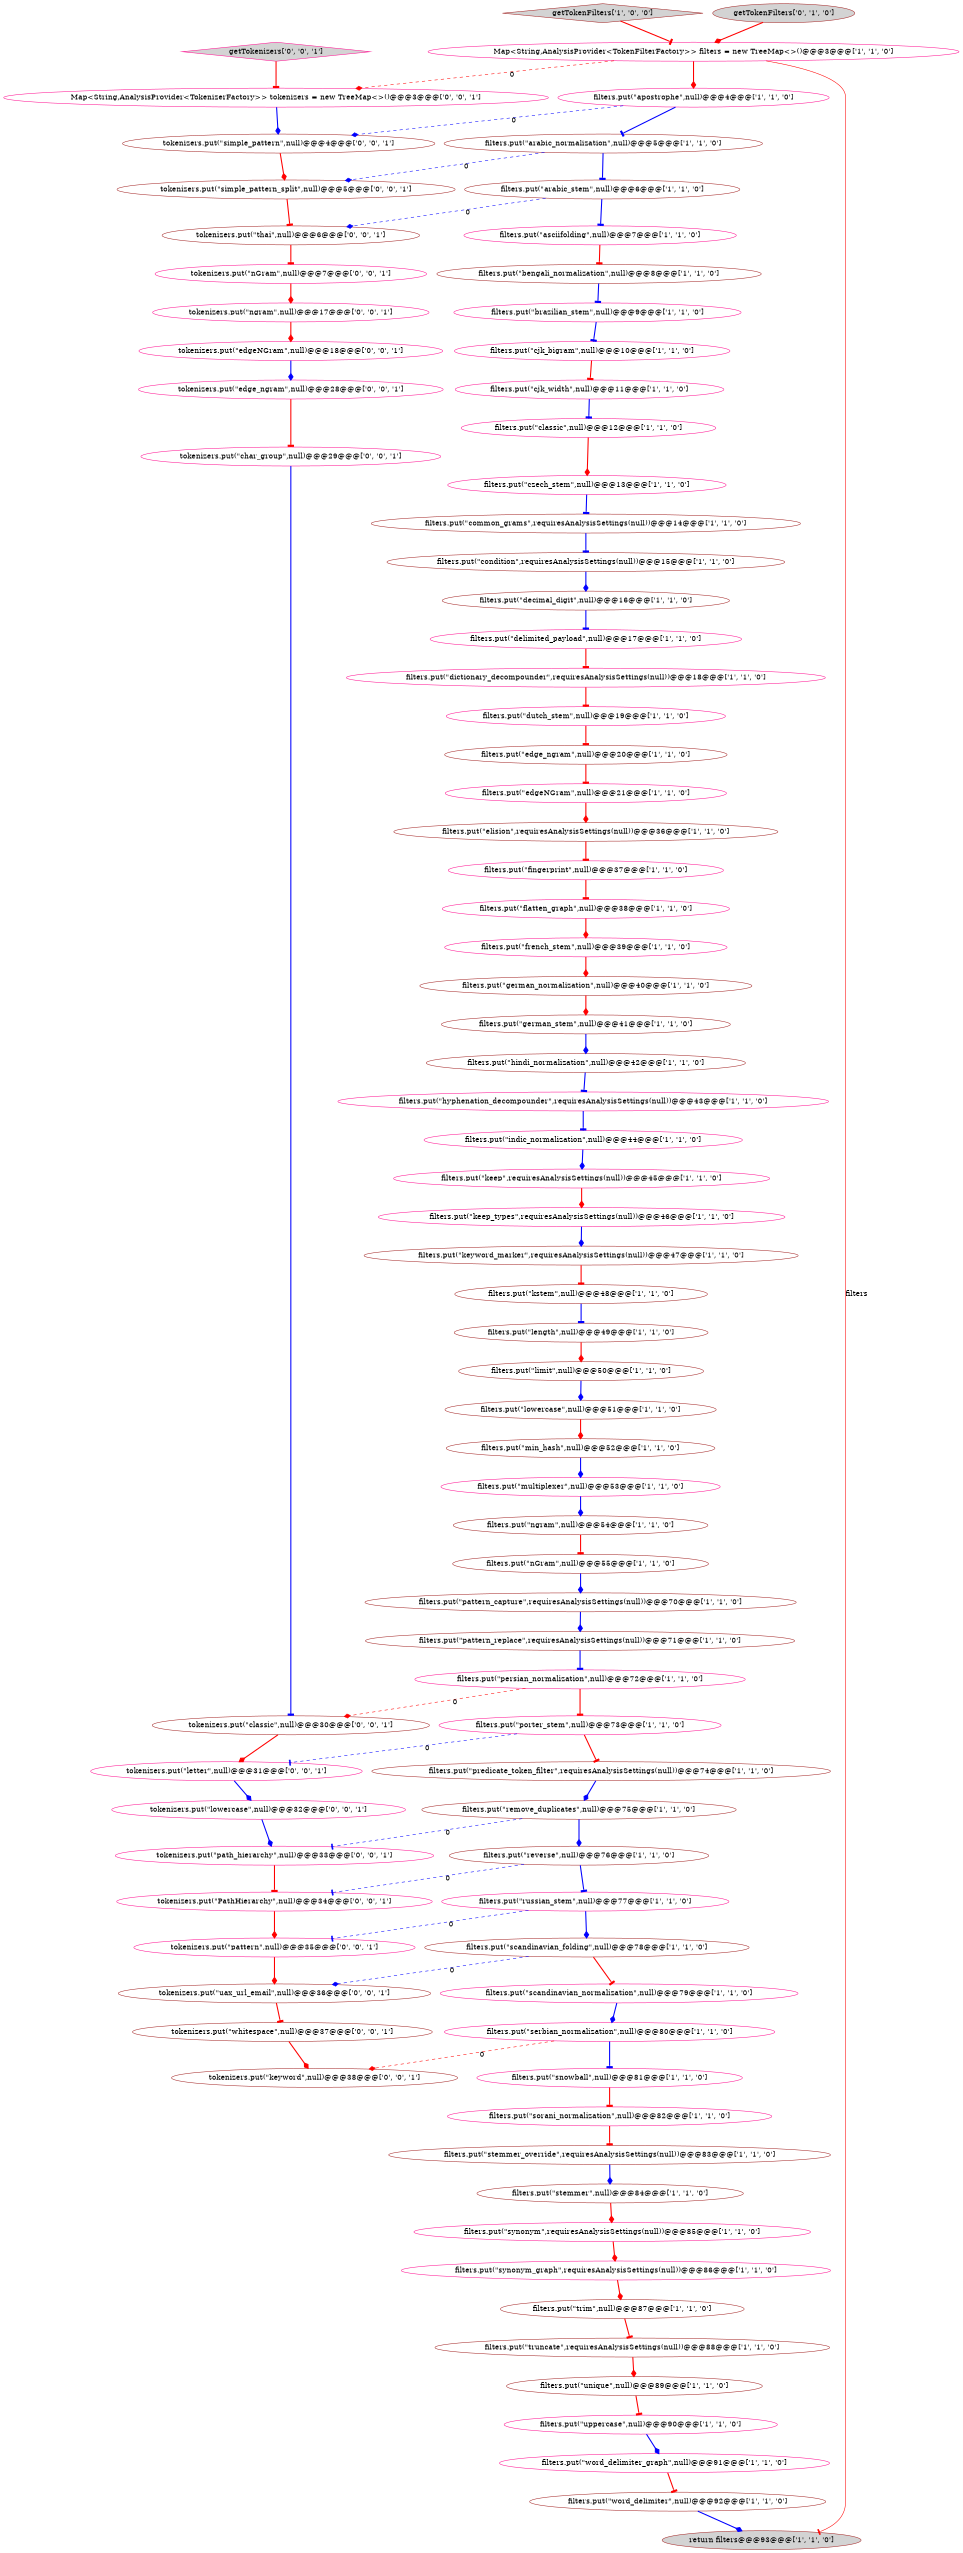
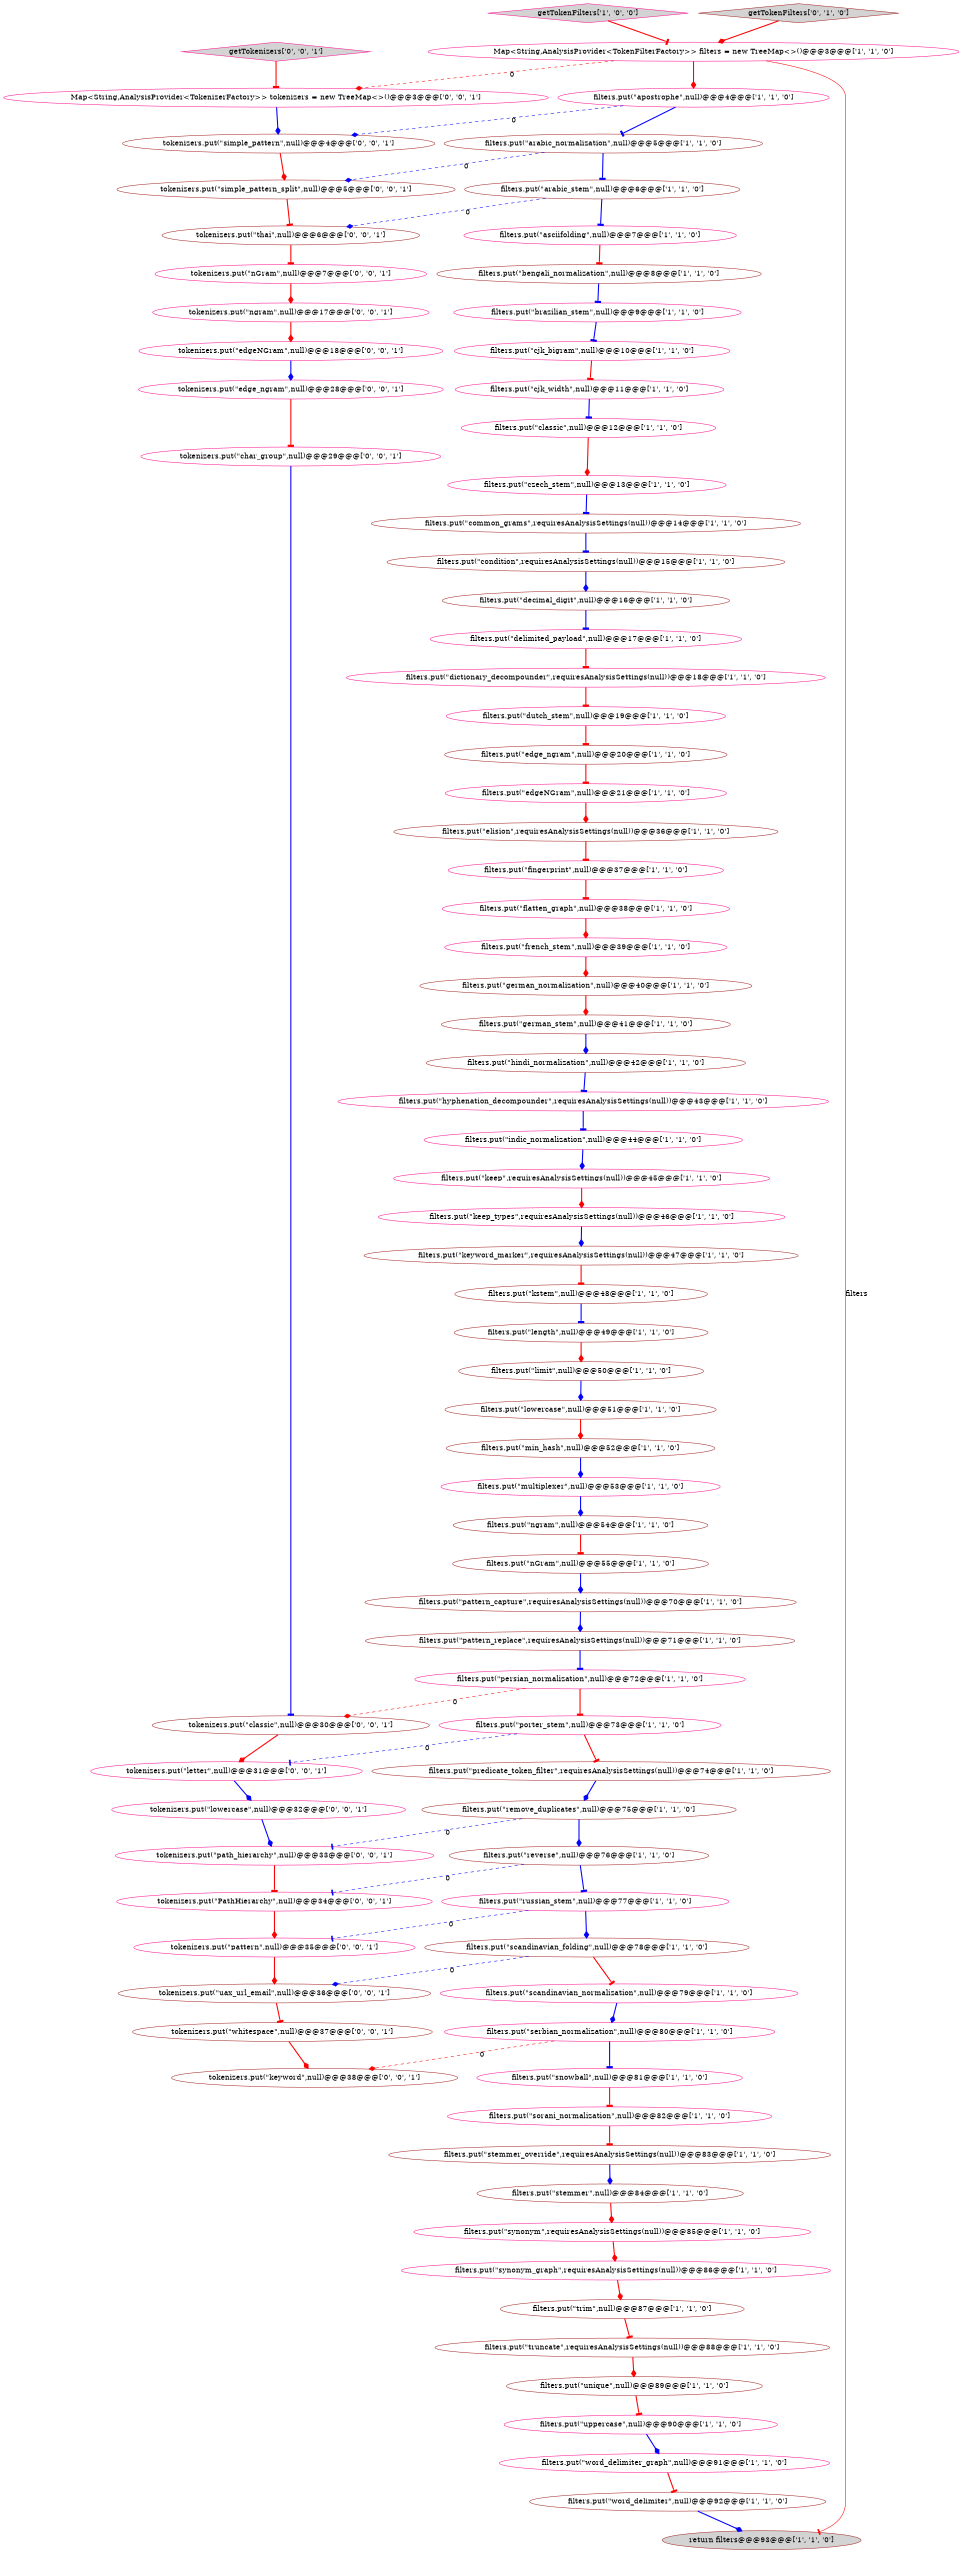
node "getTokenFilters['1', '0', '0']": color brown -> deeppink
node "getTokenFilters['0', '1', '0']": shape ellipse -> diamond
